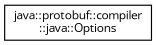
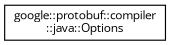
node "java::protobuf::compiler ::java::Options": label "java::protobuf::compiler ::java::Options" -> "google::protobuf::compiler ::java::Options"
